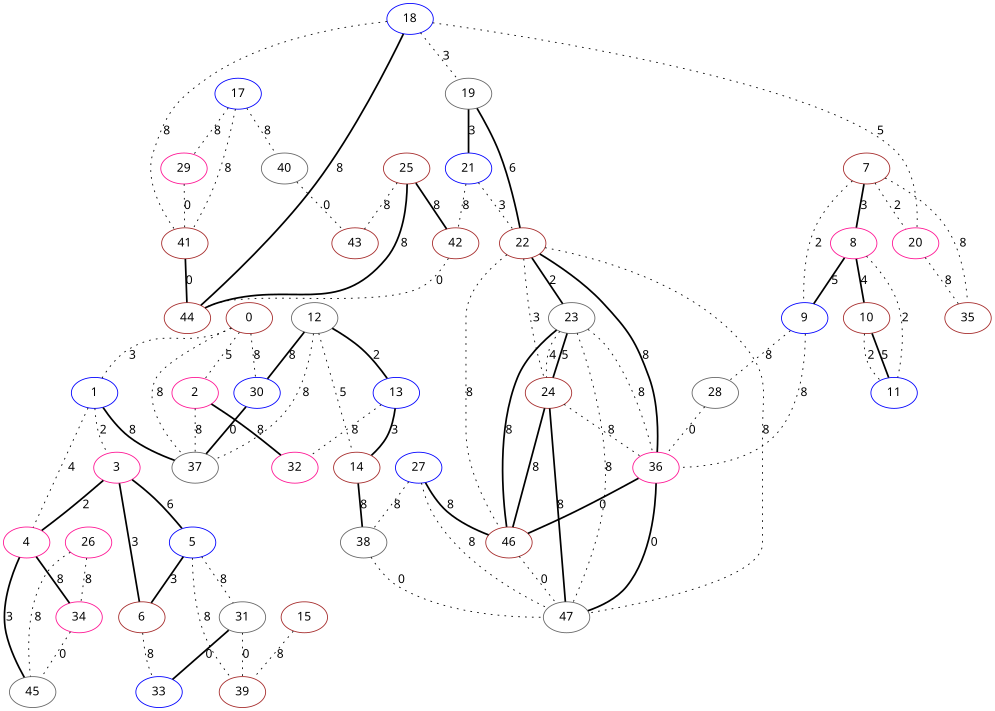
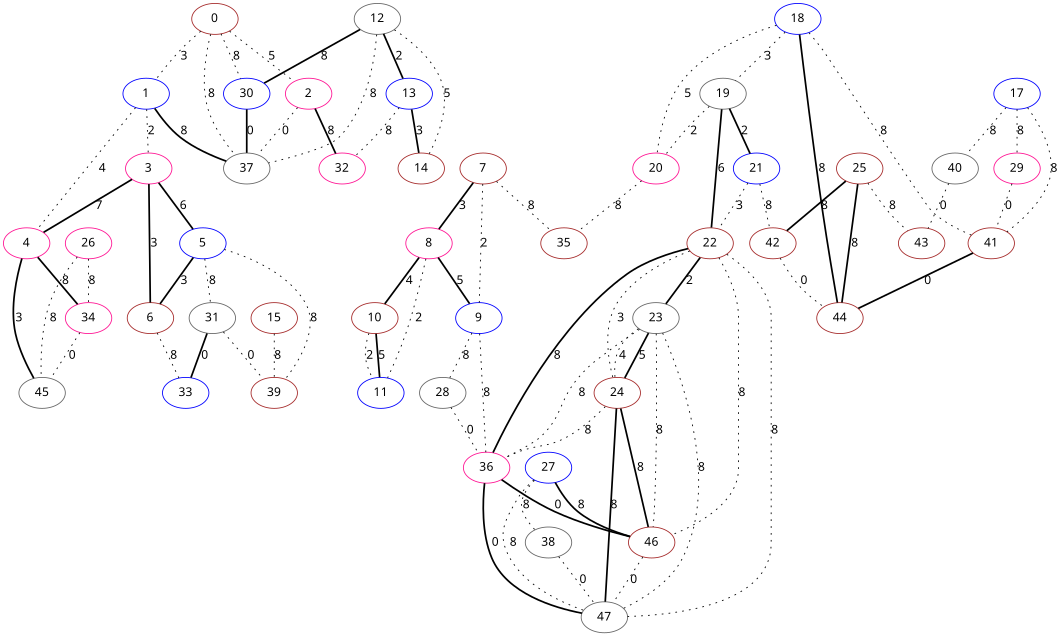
edge "19" -- "21": label "3" -> "2"
edge "7" -- "20": now "19" -- "20"
edge "23" -- "46": style bold -> dotted
edge "2" -- "37": label "8" -> "0"
edge "3" -- "4": label "2" -> "7"
edge "14" -- "38": removed, label "8"
